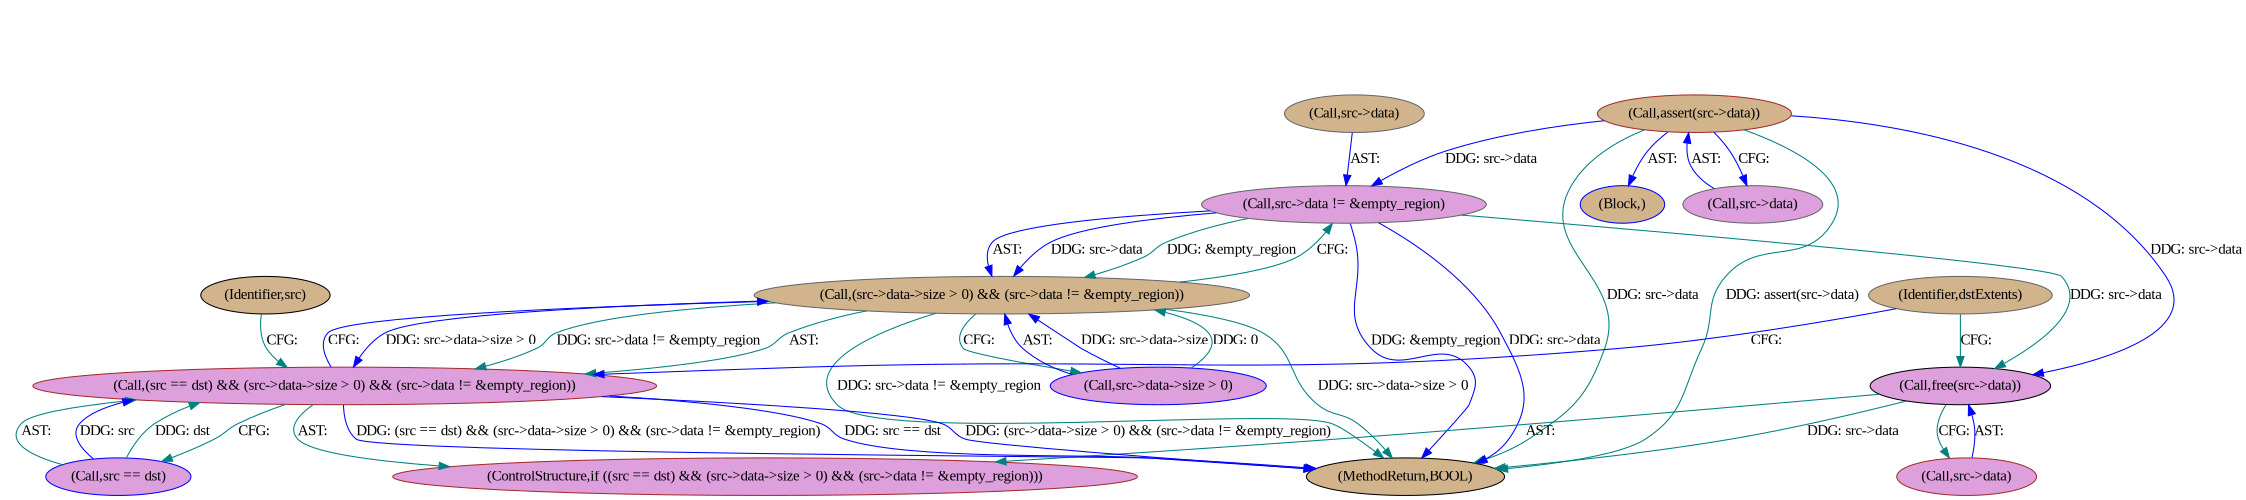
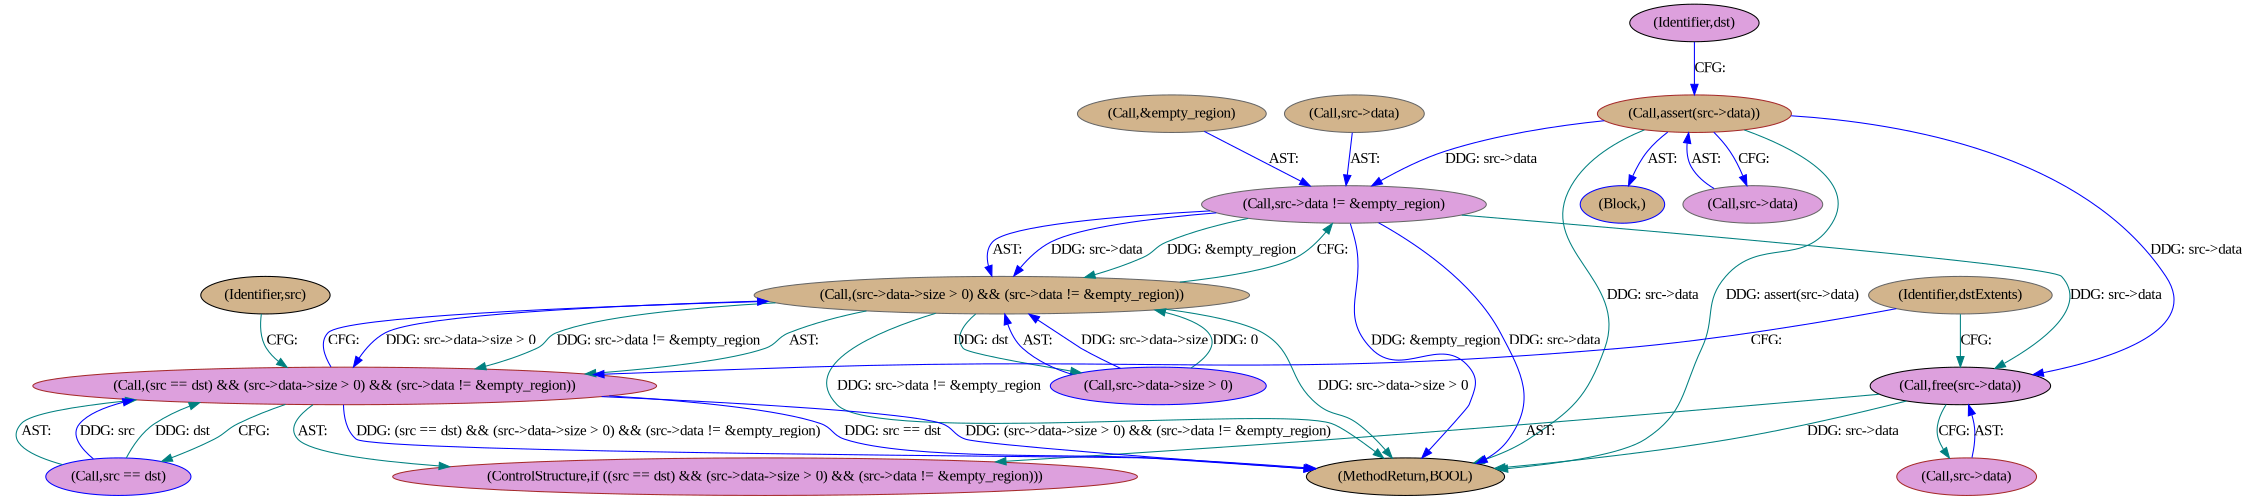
node "(Identifier,dst)": added
node "(Call,&empty_region)": added
edge "(Call,(src->data->size > 0) && (src->data != &empty_region))" -> "(Call,src->data->size > 0)": label "CFG: " -> "DDG: dst"
